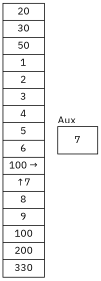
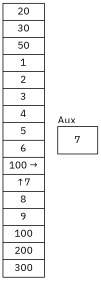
node "20": text "330" -> "300"
